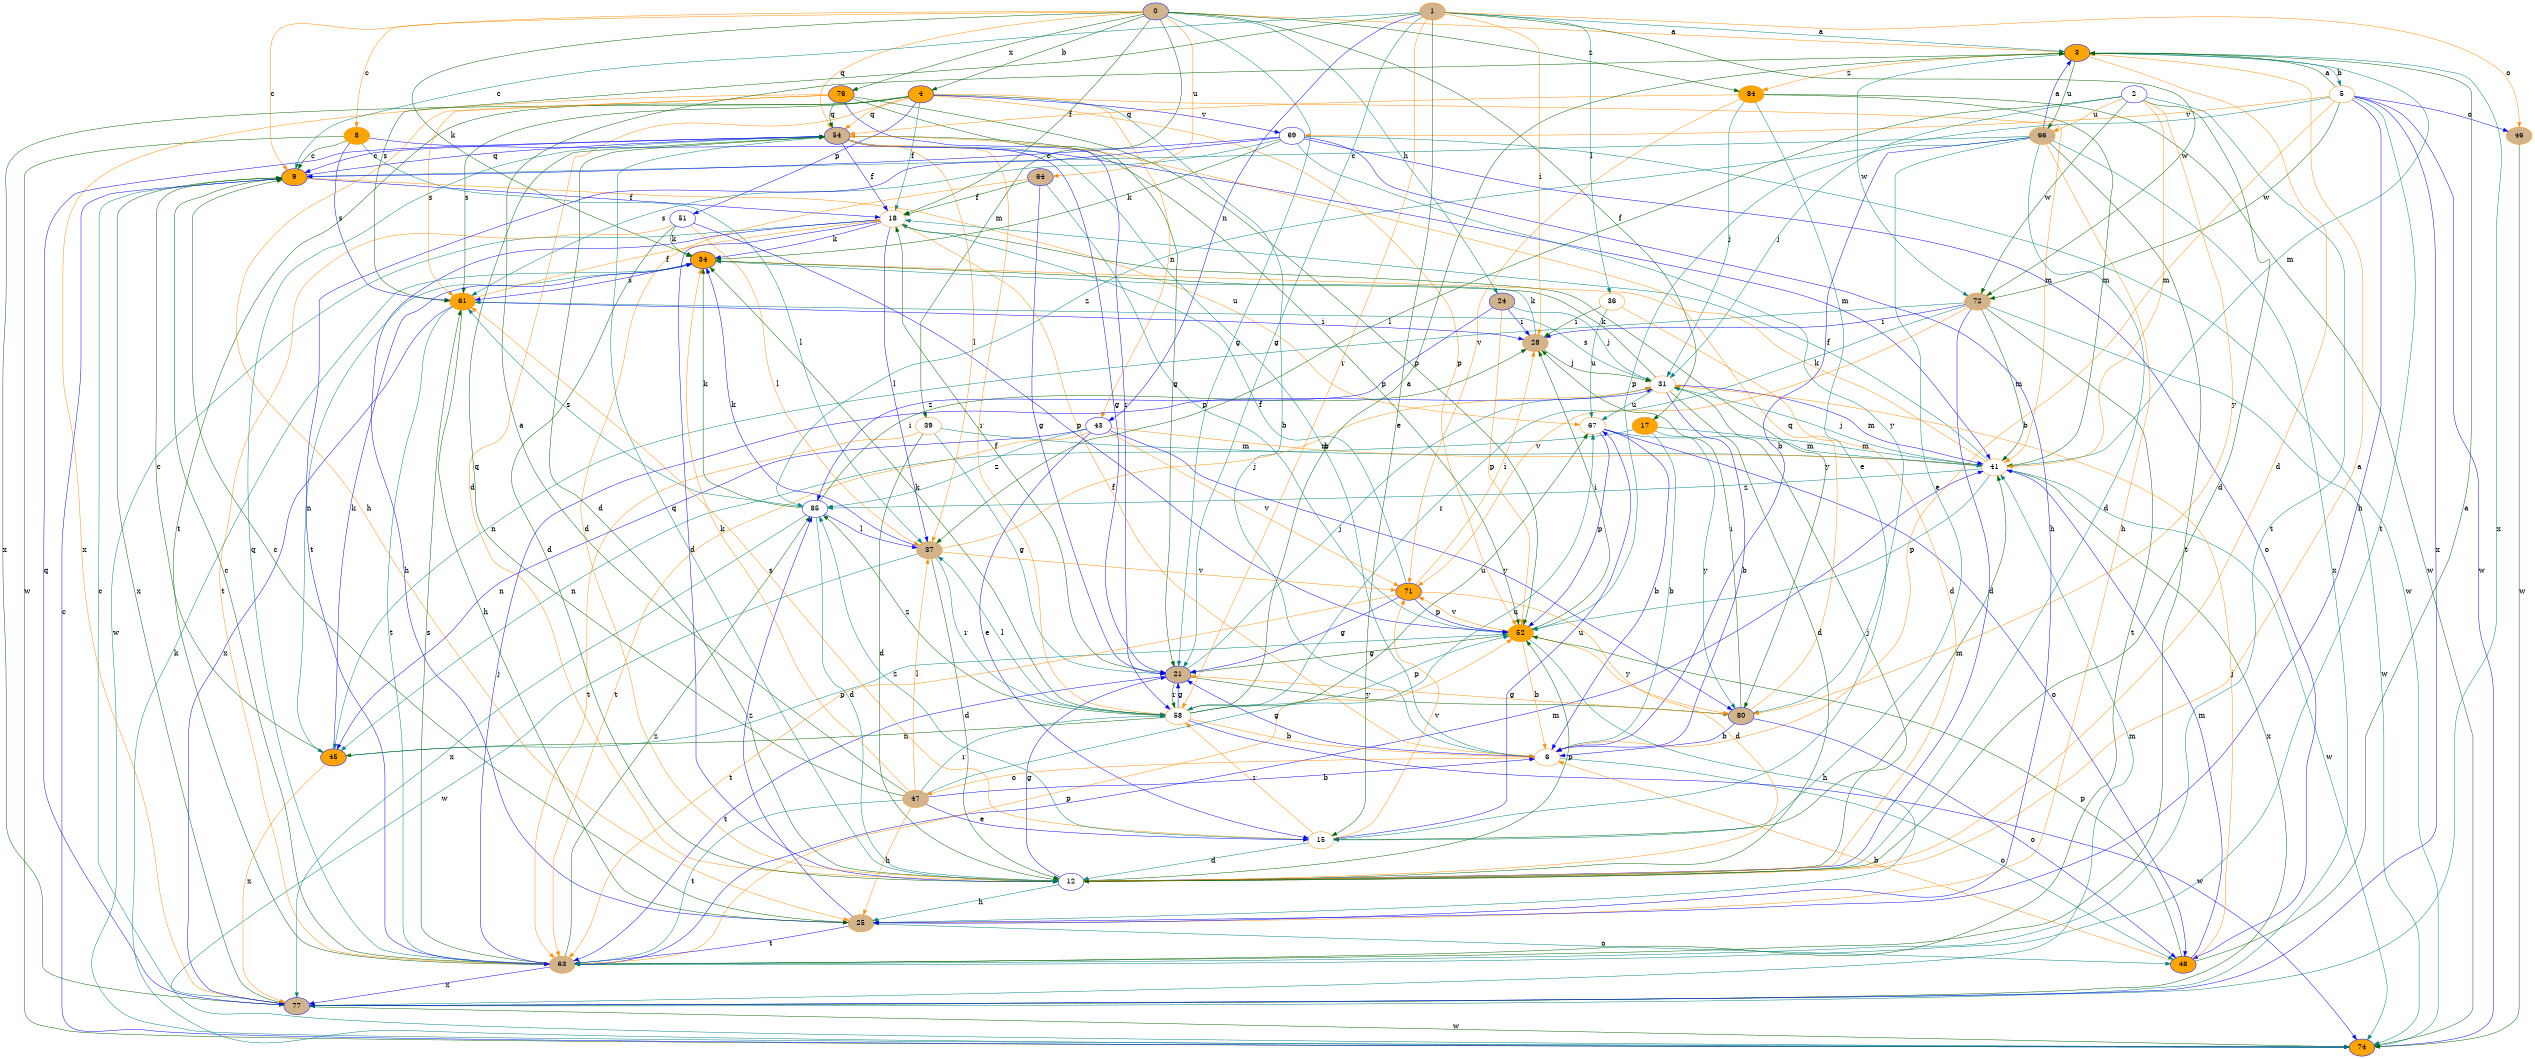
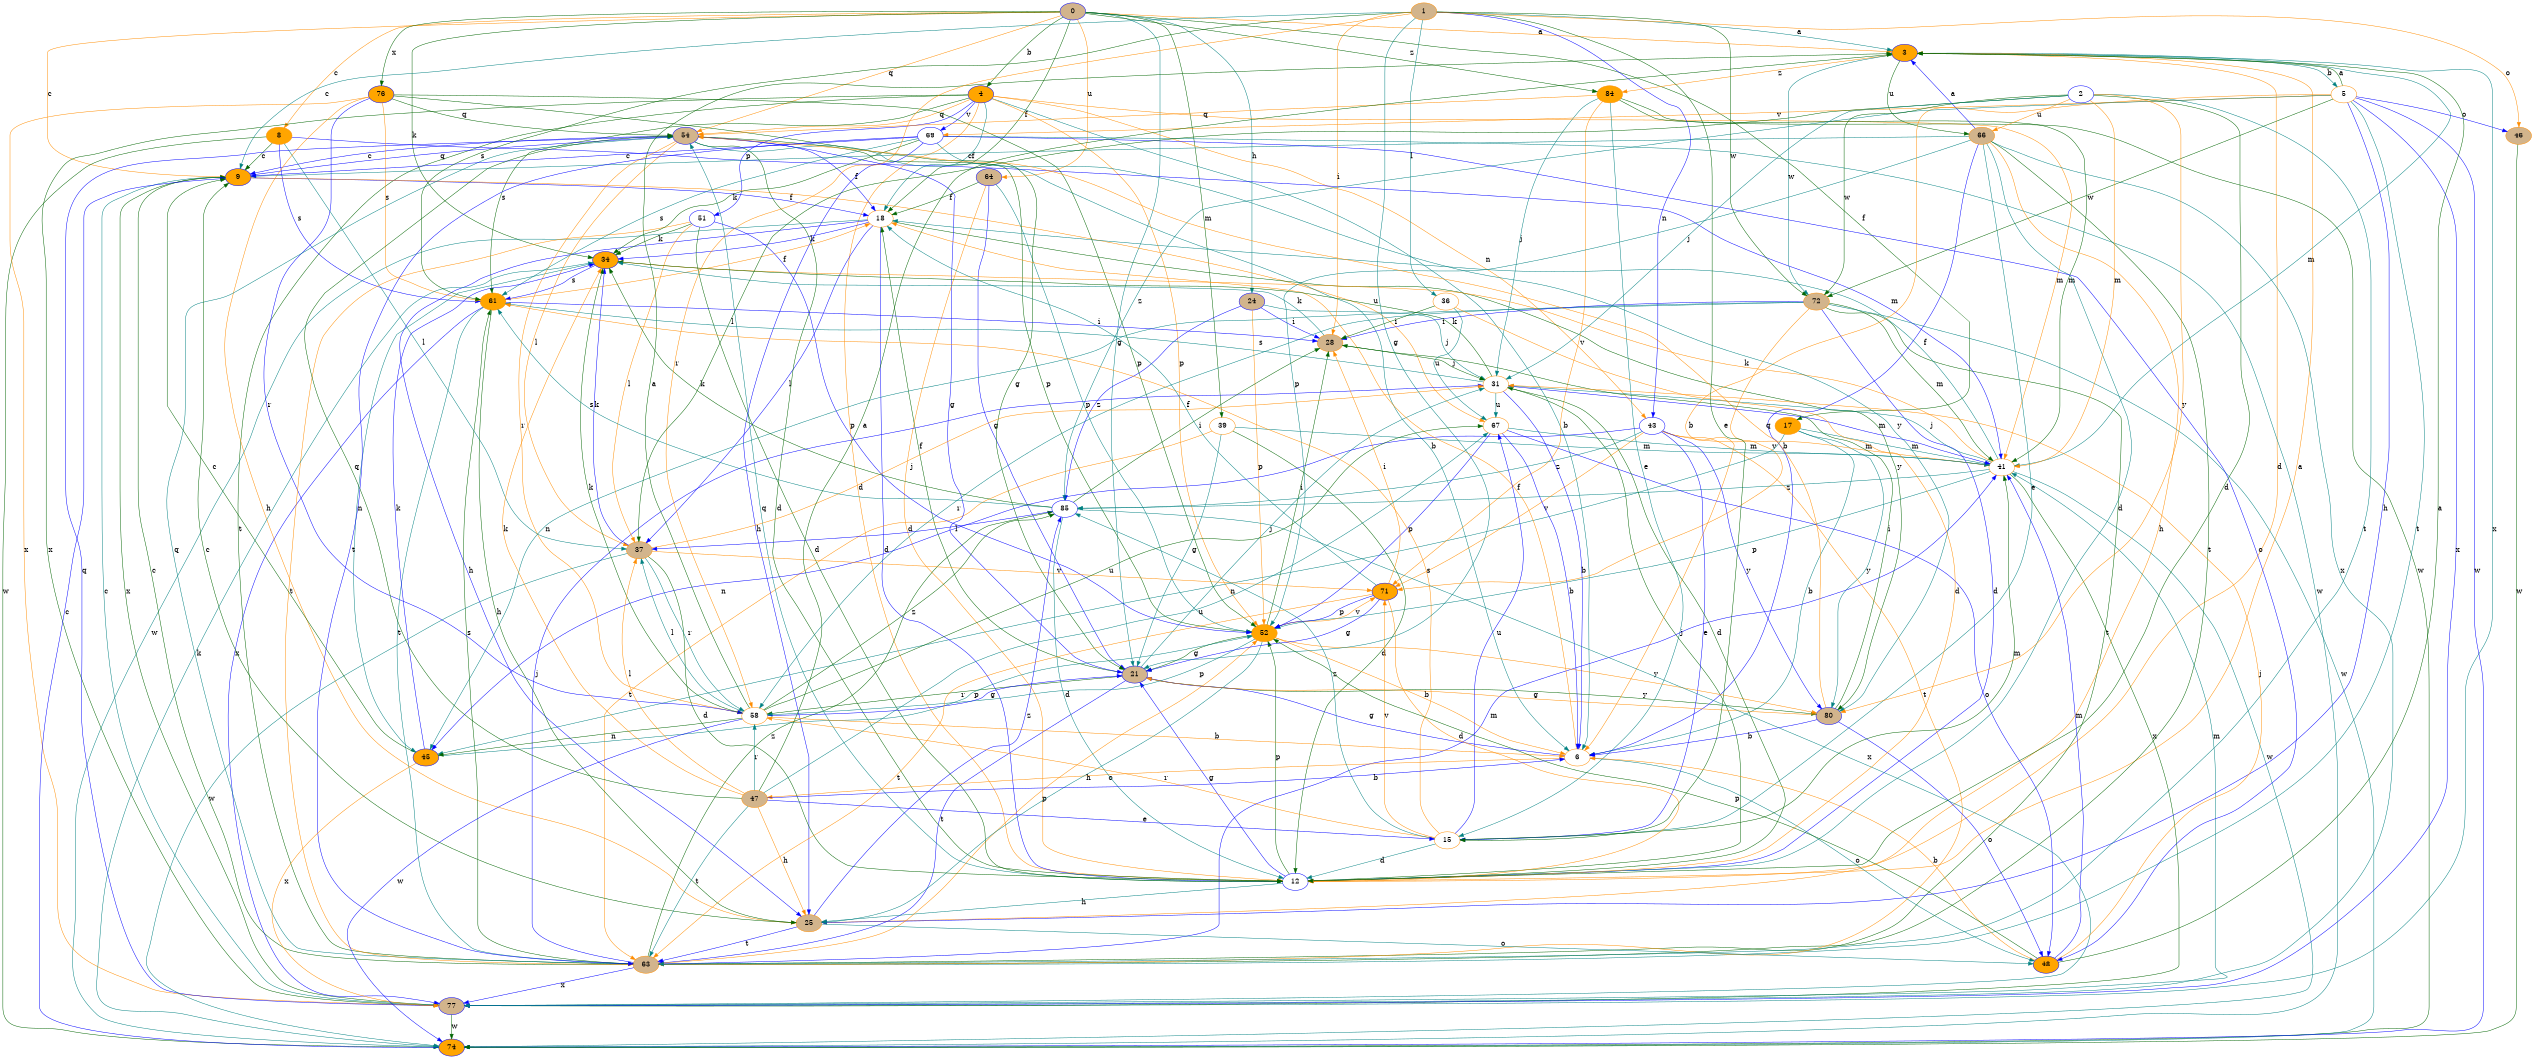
edge "58" -> "52": reversed
